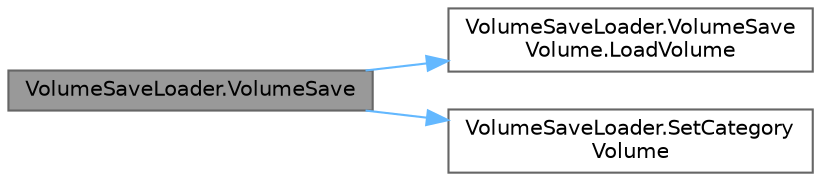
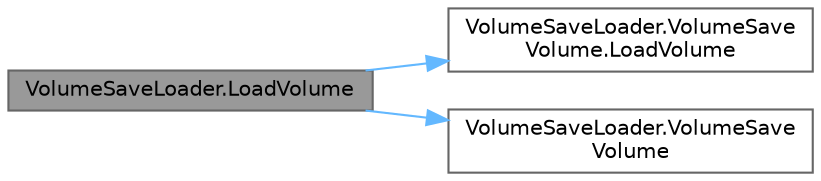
node "VolumeSaveLoader.VolumeSave": label "VolumeSaveLoader.VolumeSave" -> "VolumeSaveLoader.LoadVolume"
node "VolumeSaveLoader.SetCategory Volume": label "VolumeSaveLoader.SetCategory Volume" -> "VolumeSaveLoader.VolumeSave Volume"
